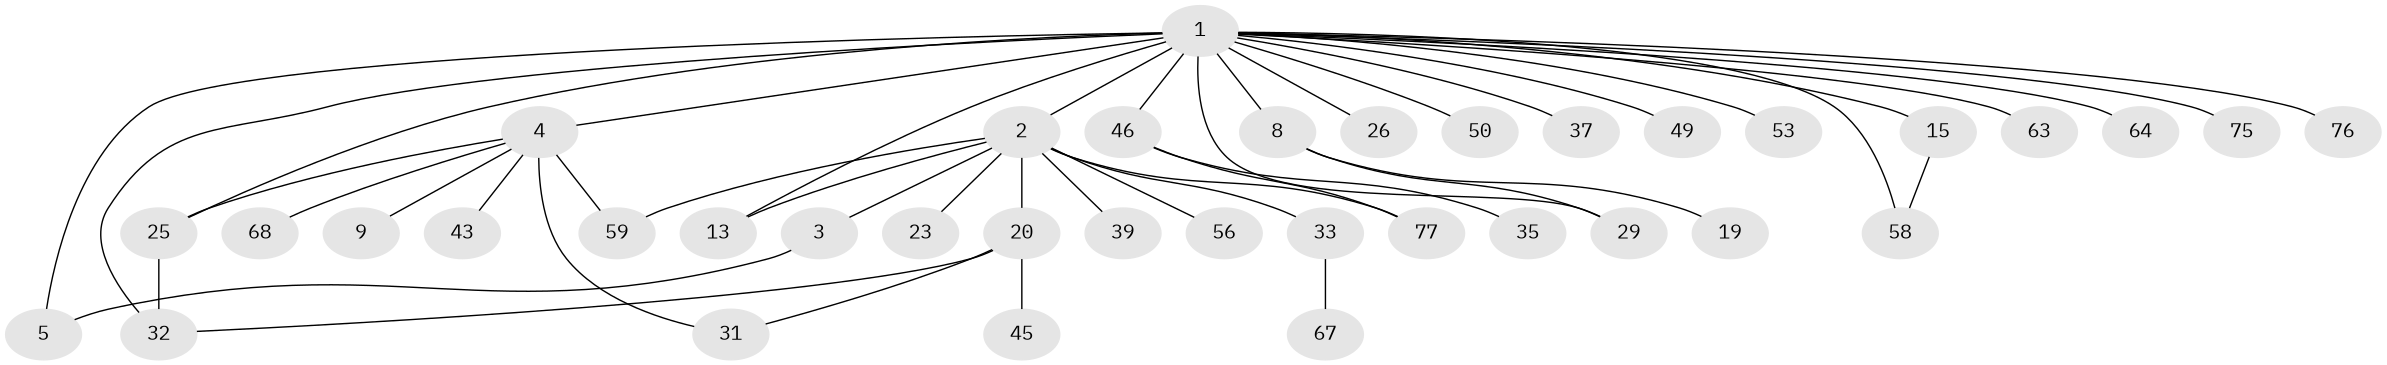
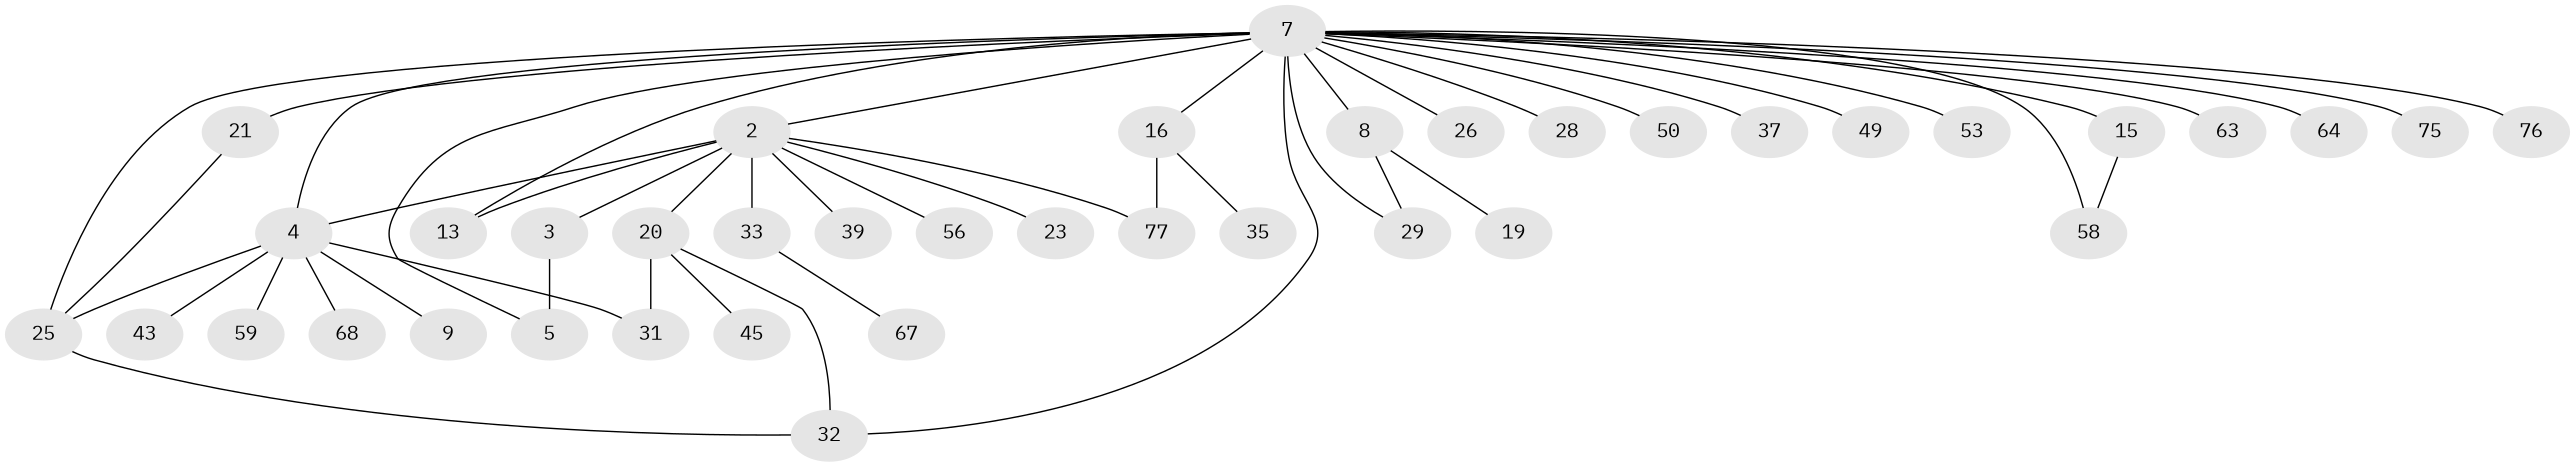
node "1": label "1" -> "7"
node "21": added
node "46": label "46" -> "16"
node "28": added
edge "2" -- "59": now "2" -- "4"
